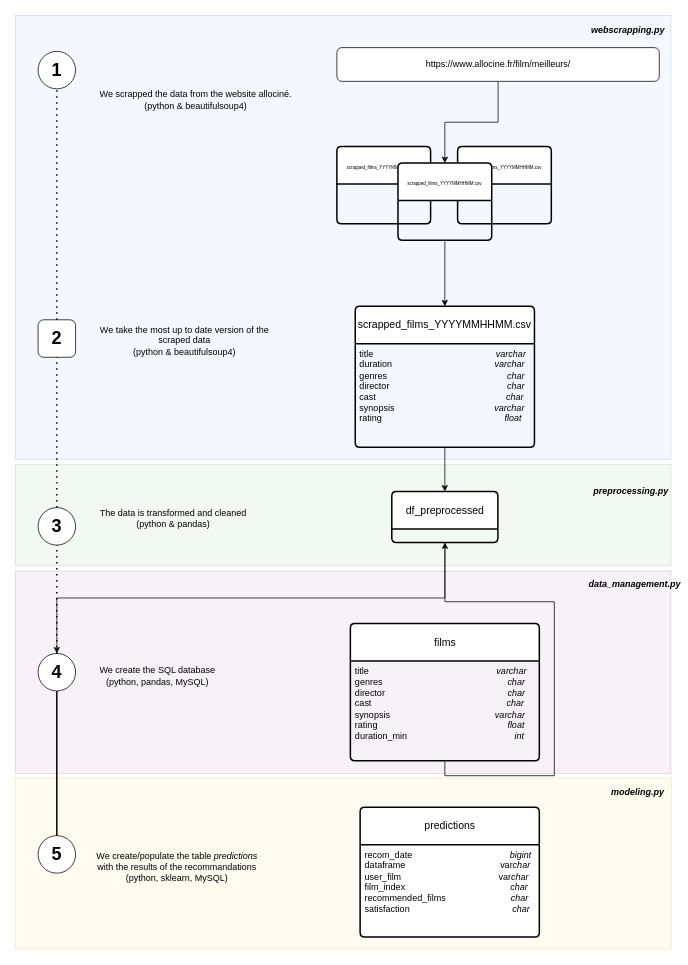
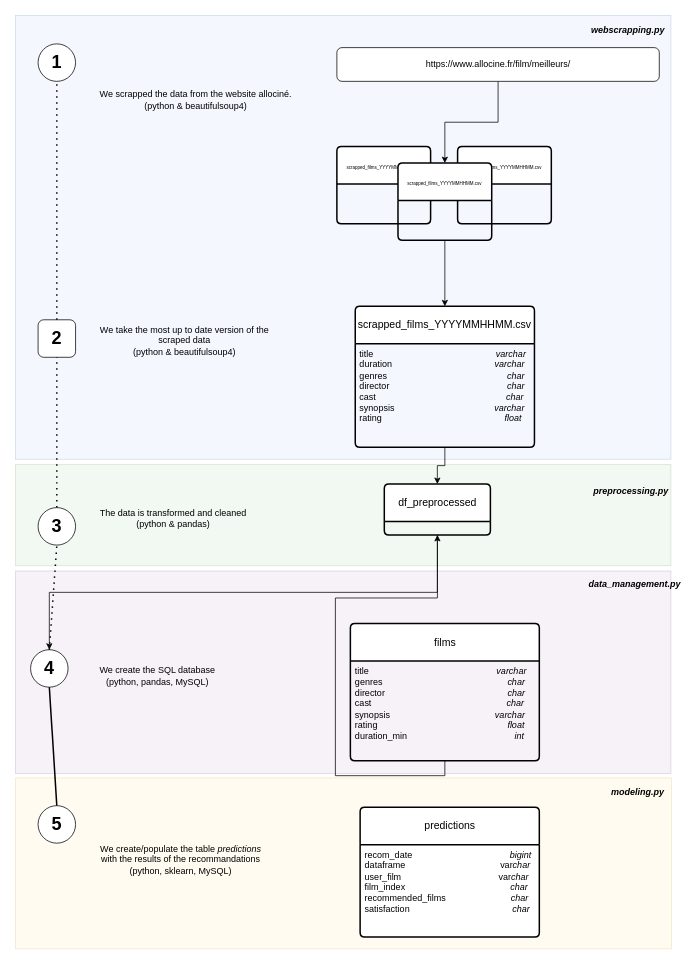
node "1": moved (57, 70) -> (57, 63)
node "df_preprocessed": moved (445, 517) -> (437, 510)
node "4": moved (57, 672) -> (49, 669)
node "5": moved (57, 855) -> (57, 825)
node "We create/populate the table predictions with the results of the recommandations (python, sklearn, MySQL)": moved (176, 867) -> (180, 860)
